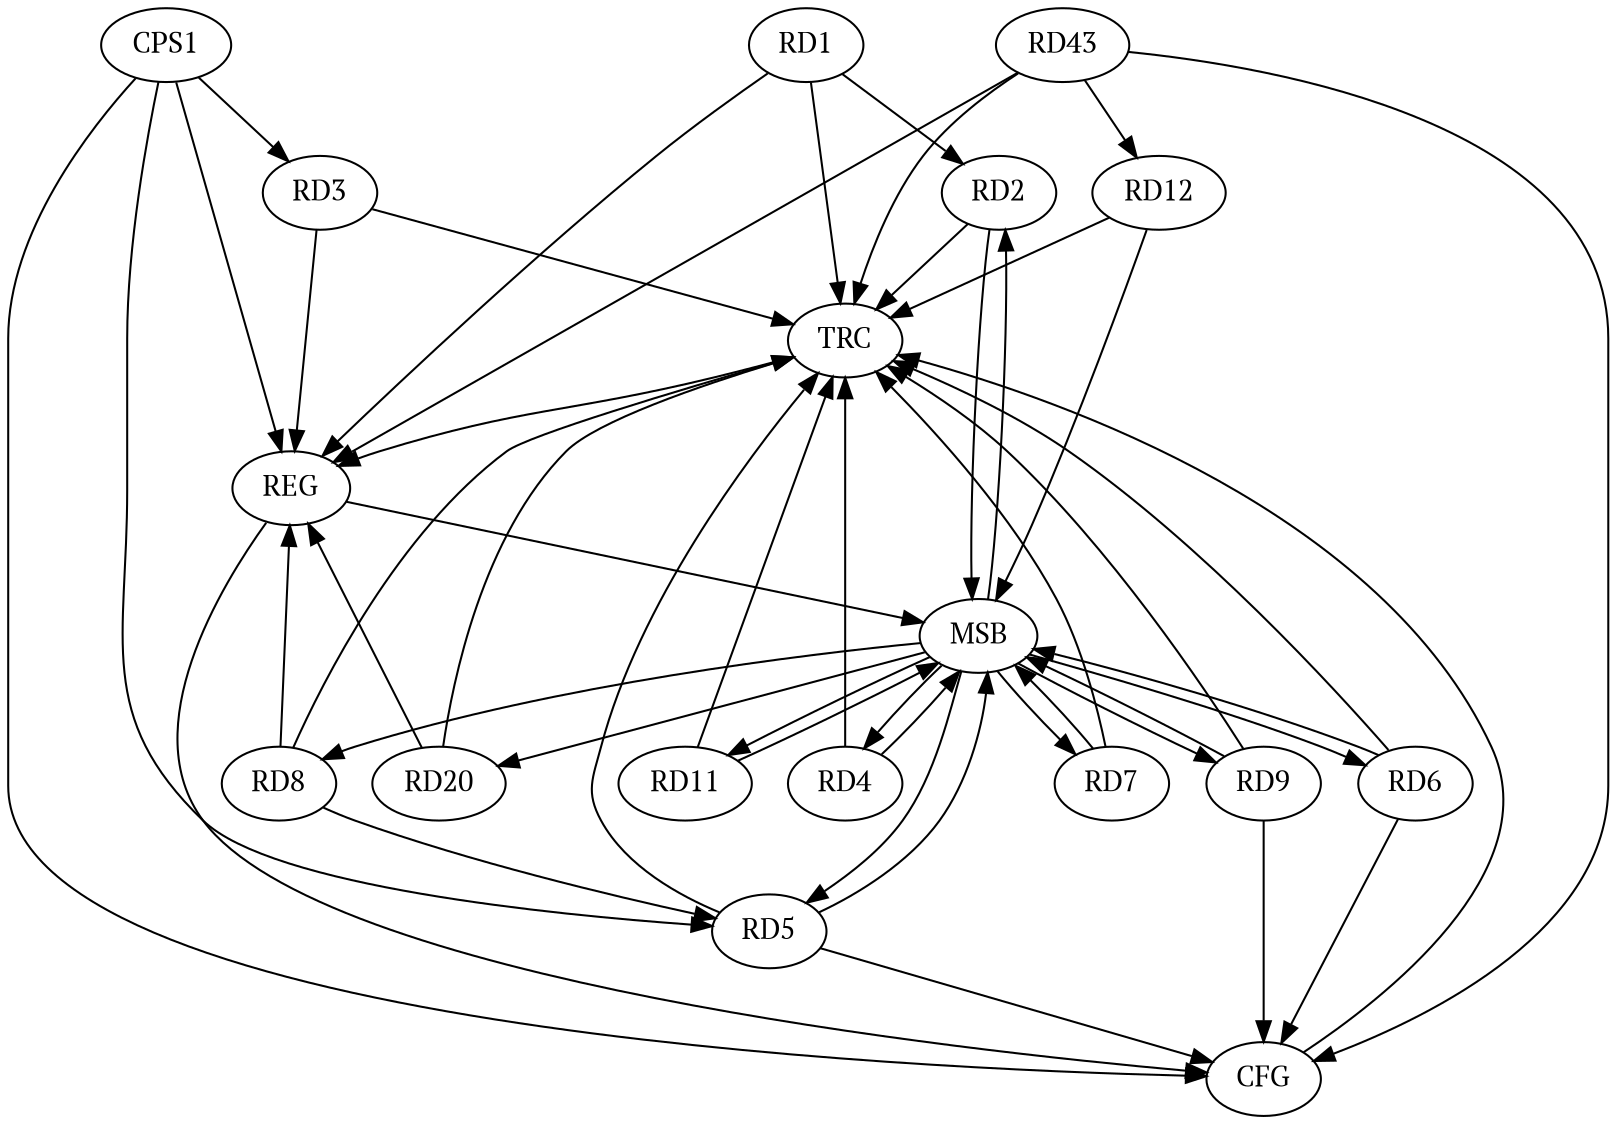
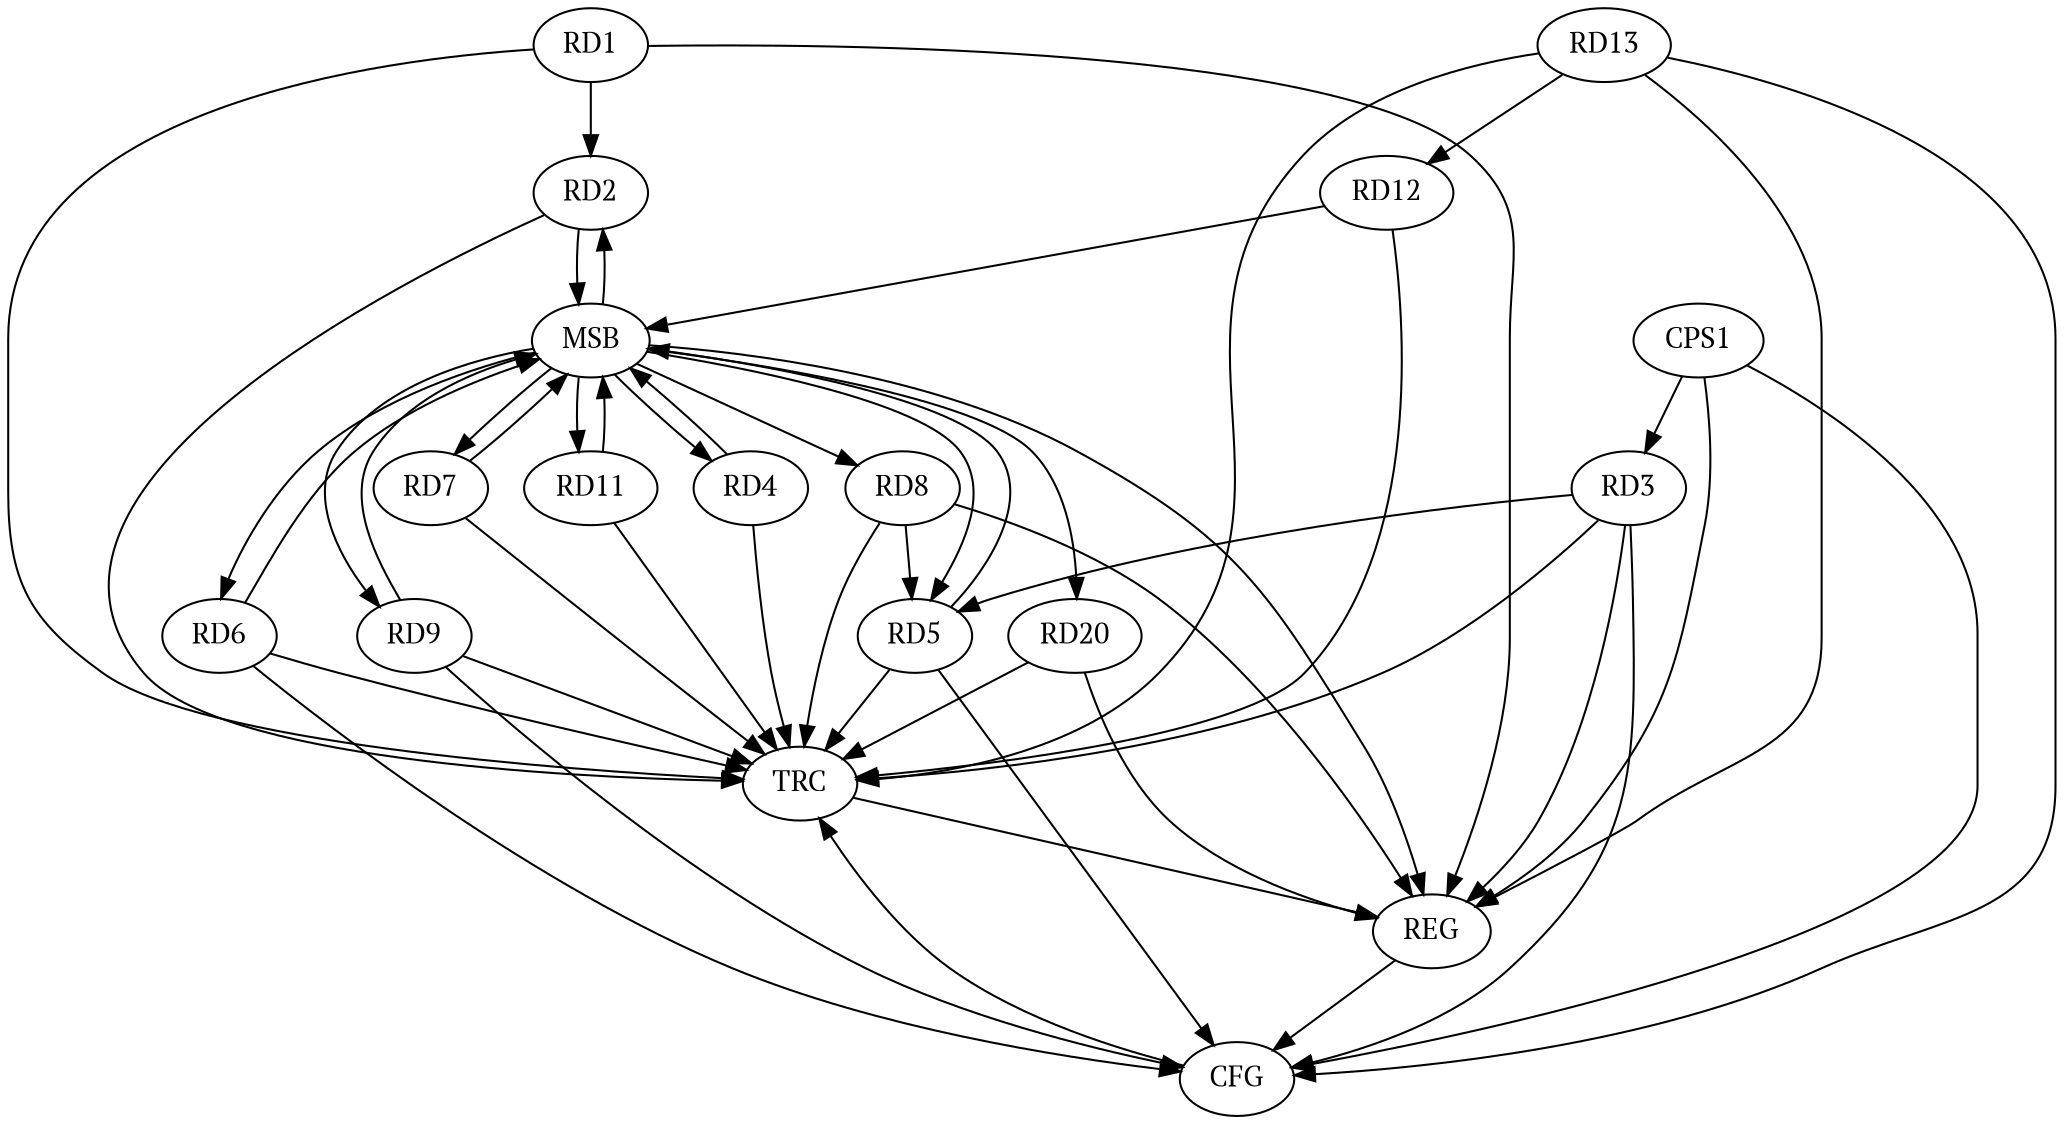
node "RD43": label "RD43" -> "RD13"
edge "REG" -> "MSB": reversed
edge "CPS1" -> "RD5": now "RD3" -> "RD5"
edge "RD3" -> "CFG": added
